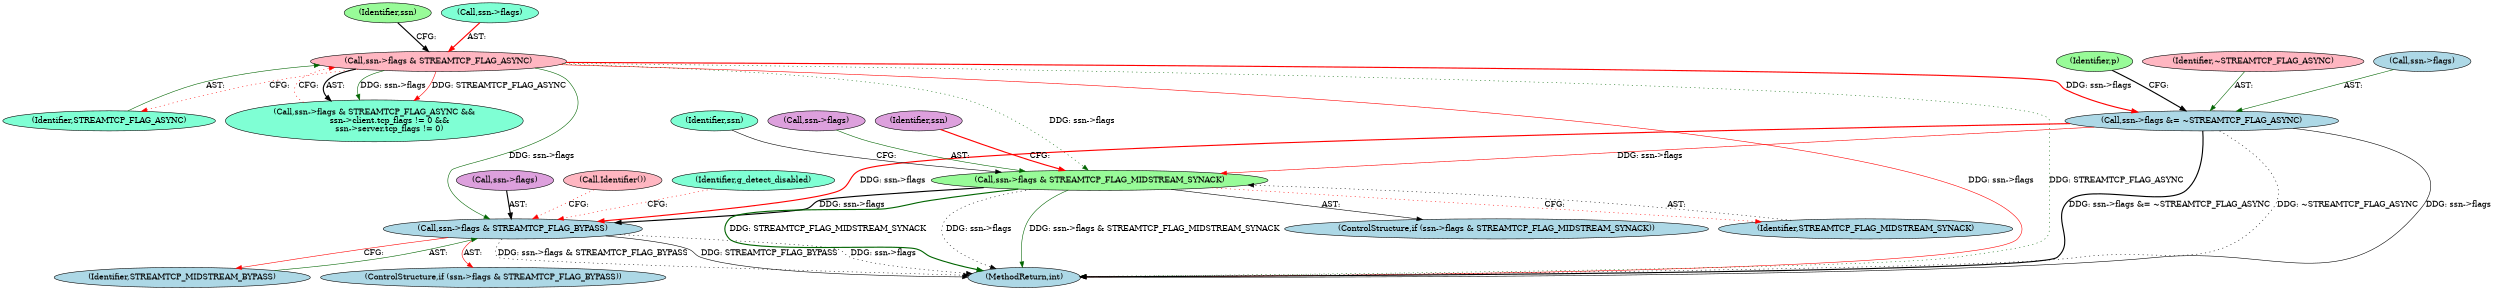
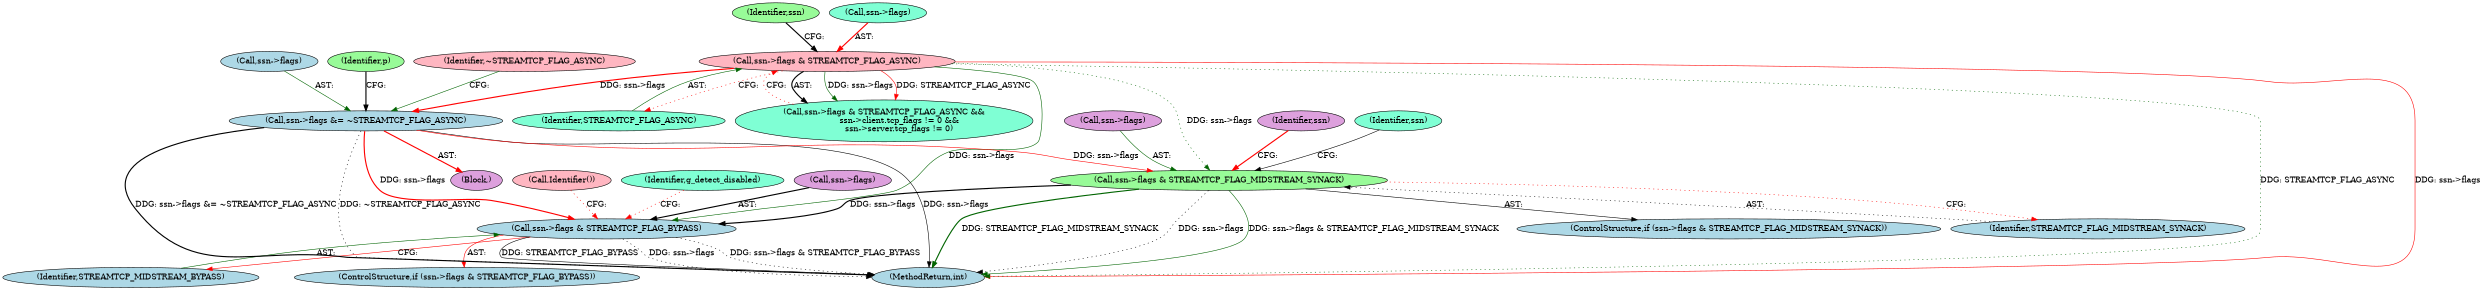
edge "(Identifier,~STREAMTCP_FLAG_ASYNC)" -> "(Call,ssn->flags &= ~STREAMTCP_FLAG_ASYNC)": label "AST: " -> "CFG: "
node "(Block,)": added
